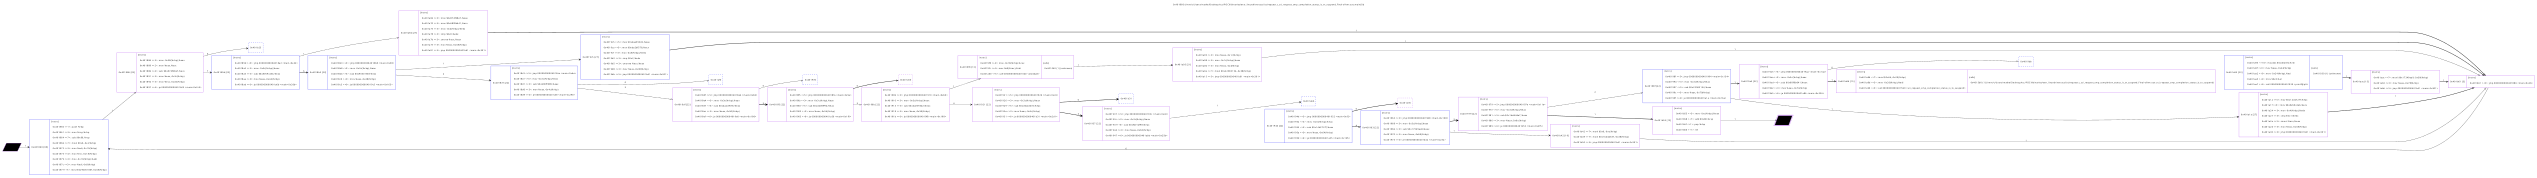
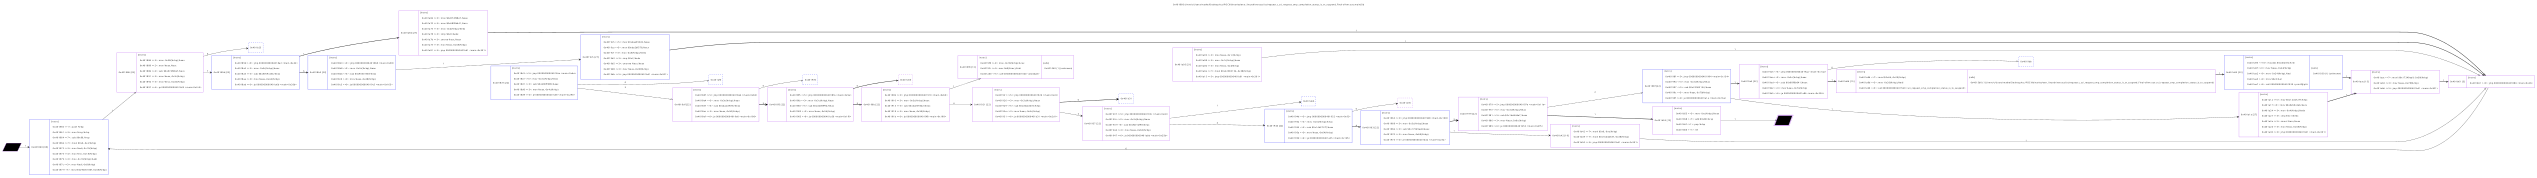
edge "0x40189d [22]" -> "0x401a6b [27]": style solid -> bold
edge "0x4019f8 [13]" -> "0x401a05 [21]": removed, label "1"
edge "0x401a86 [15]" -> "0x401a95 [23]": added, label "1"
edge "0x4018b3 [22]" -> "0x4018c9 [22]": removed, label "5"
edge "0x401a1a [27]" -> "0x401b61 [5]": now "0x401a1a [27]" -> "0x401aac [15]"
edge "0x4018f5 [22]" -> "0x40190b [22]": style solid -> bold
edge "0x40194d [22]" -> "0x401a35": style bold -> solid
edge "0x401921 [22]" -> "0x401937 [22]": style bold -> solid
edge "0x401937 [22]" -> "0x40194d [22]": added, label "4"
